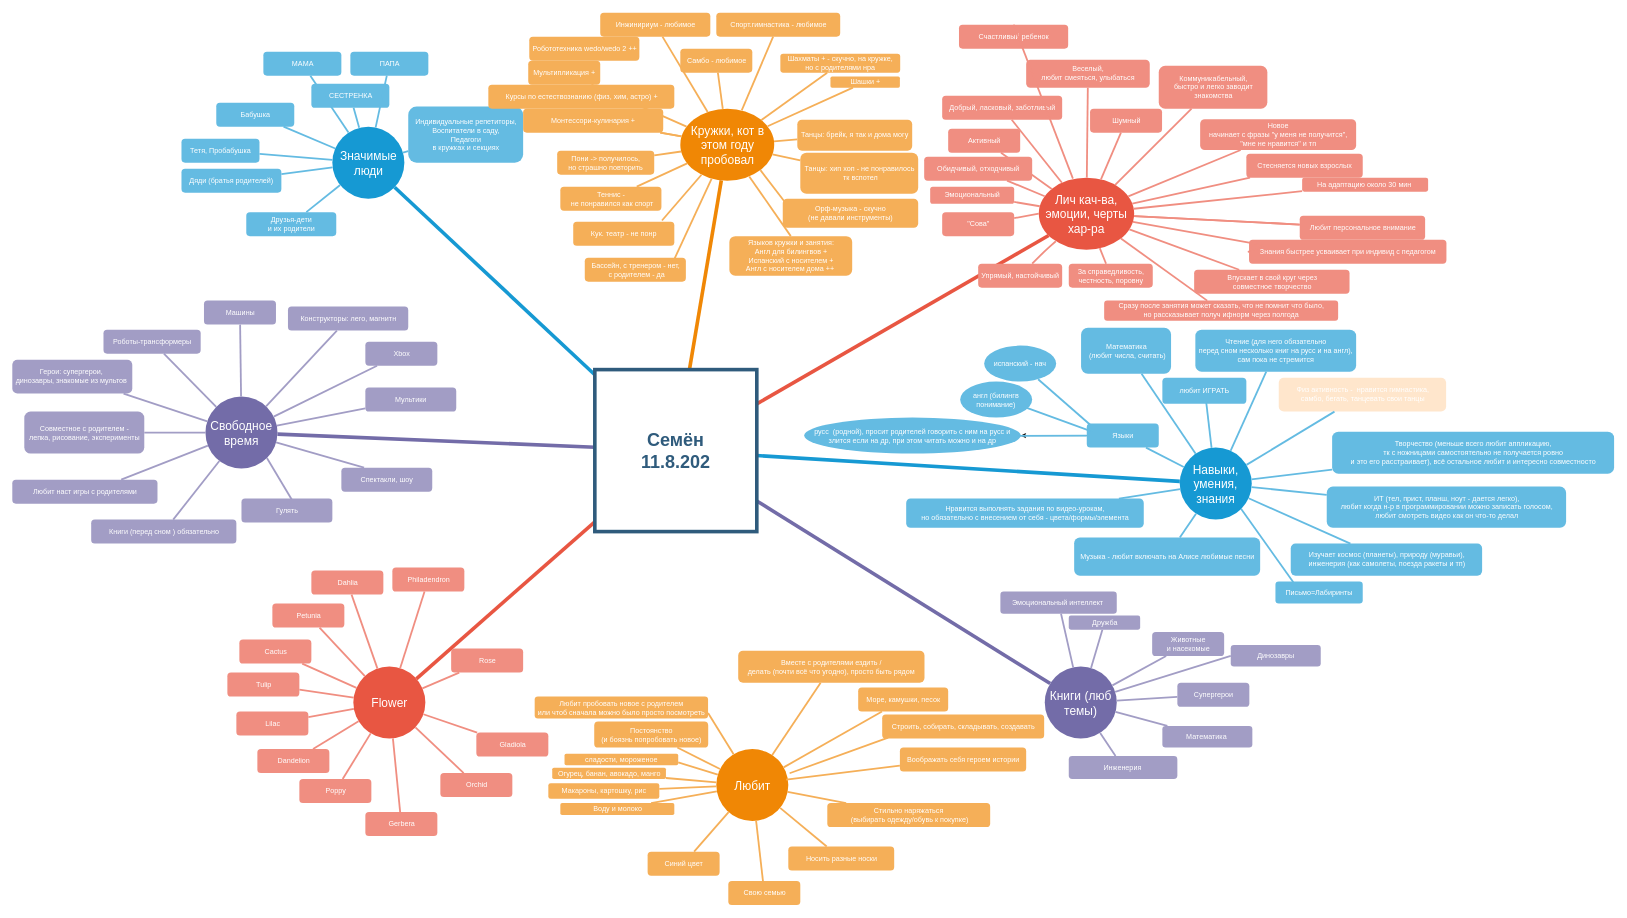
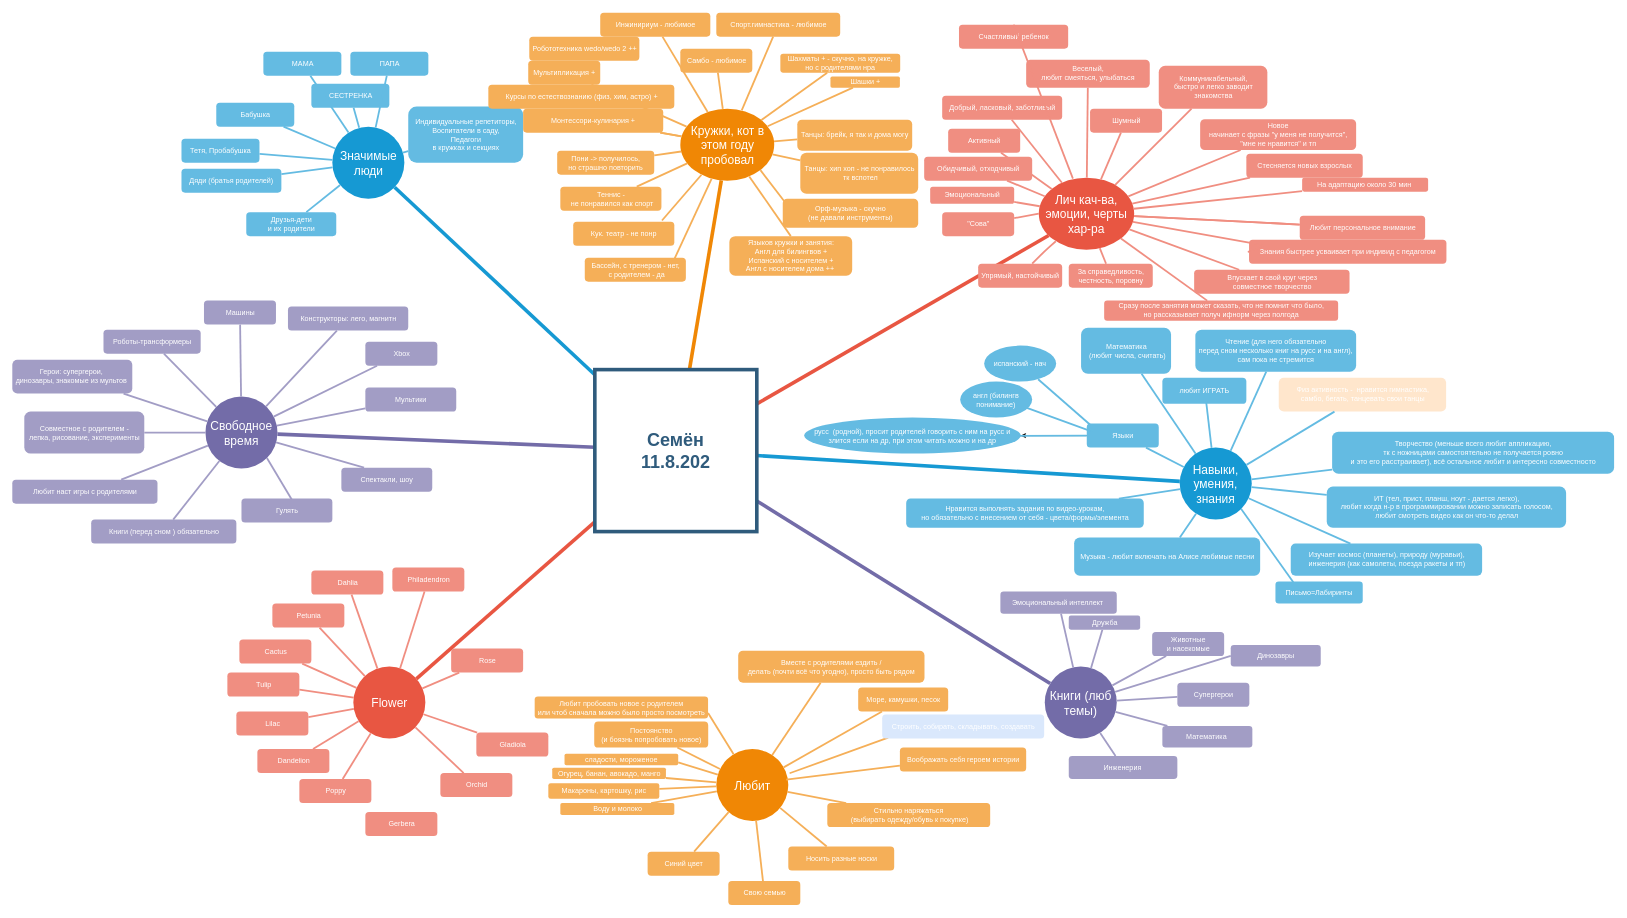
node "Строить, собирать, складывать, создавать": fillcolor #f5af58 -> #dae8fc
edge "Flower" -- "Gerbera": removed
